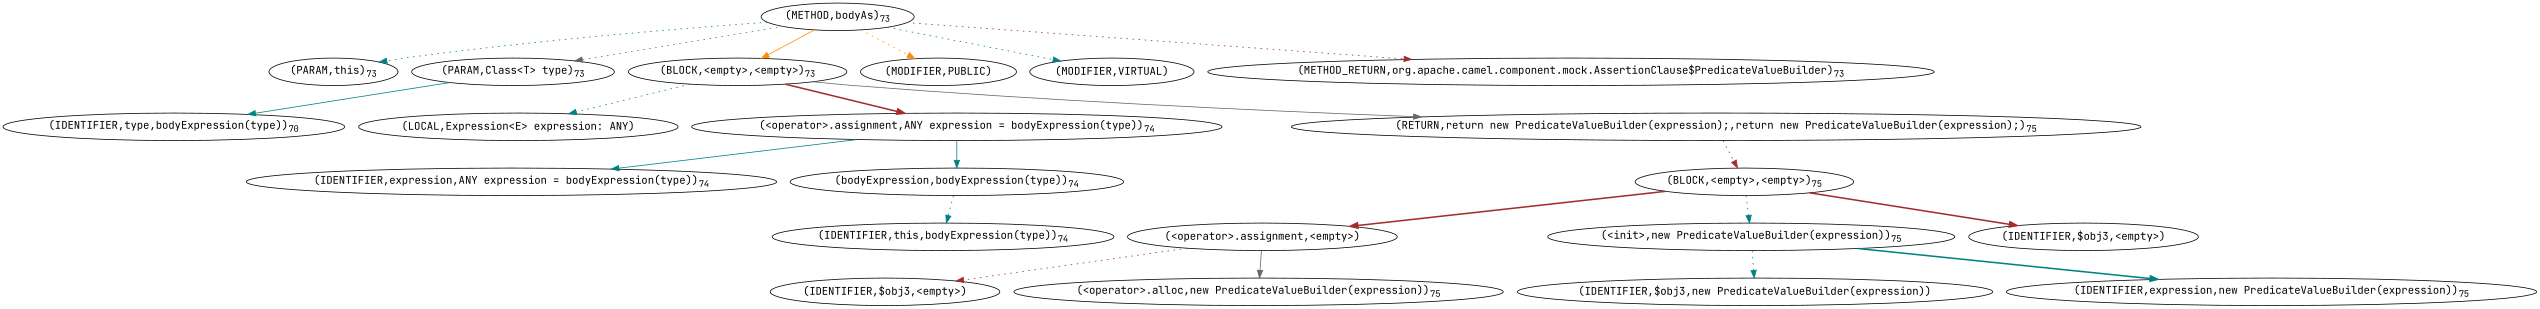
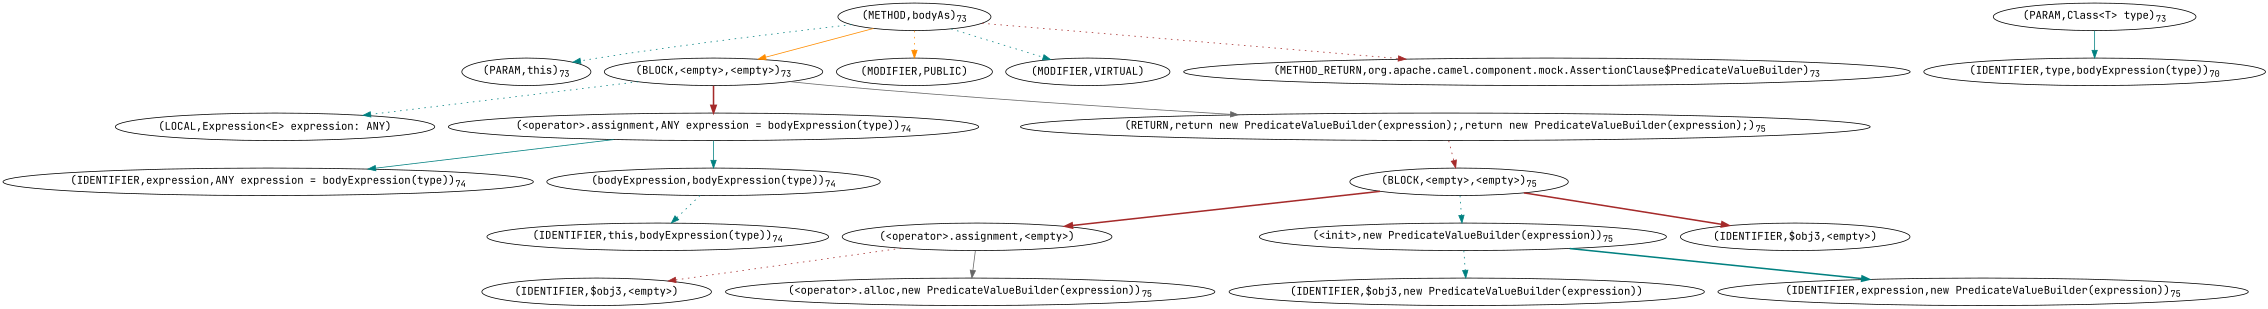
edge "(METHOD,bodyAs)" -> "(PARAM,Class<T> type)": removed
